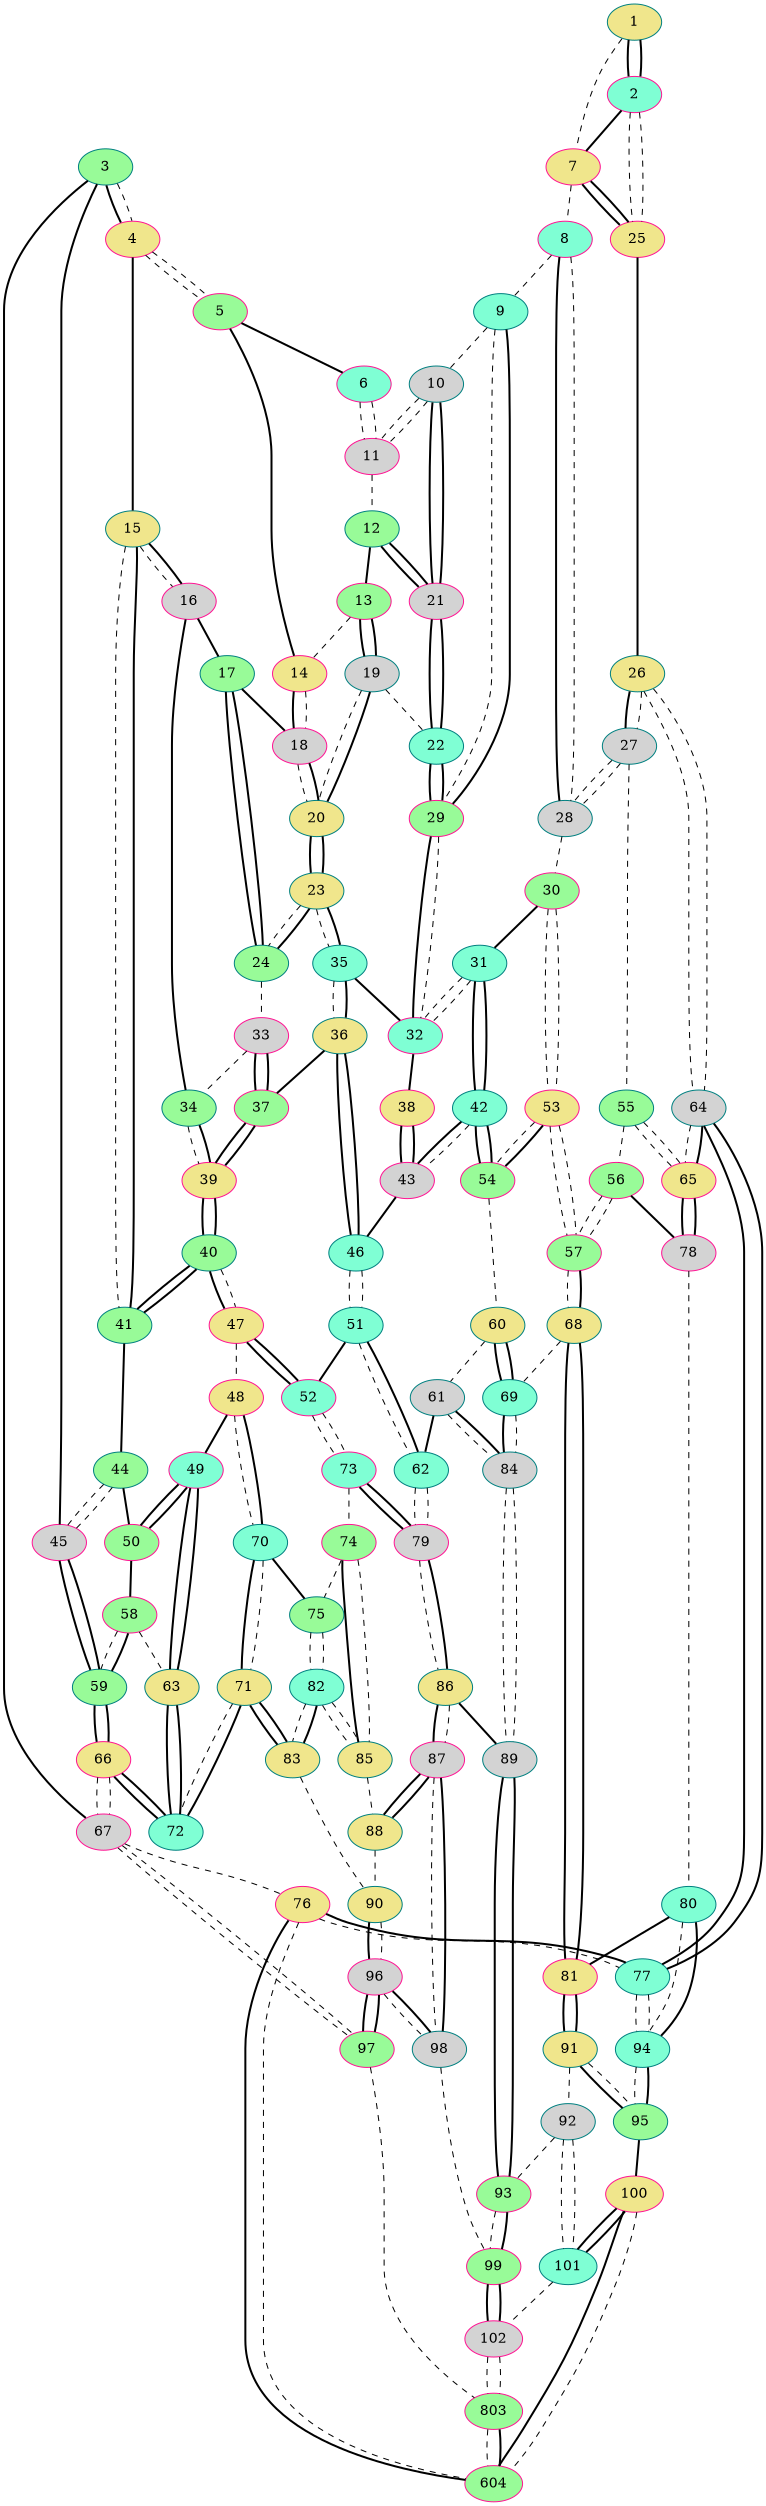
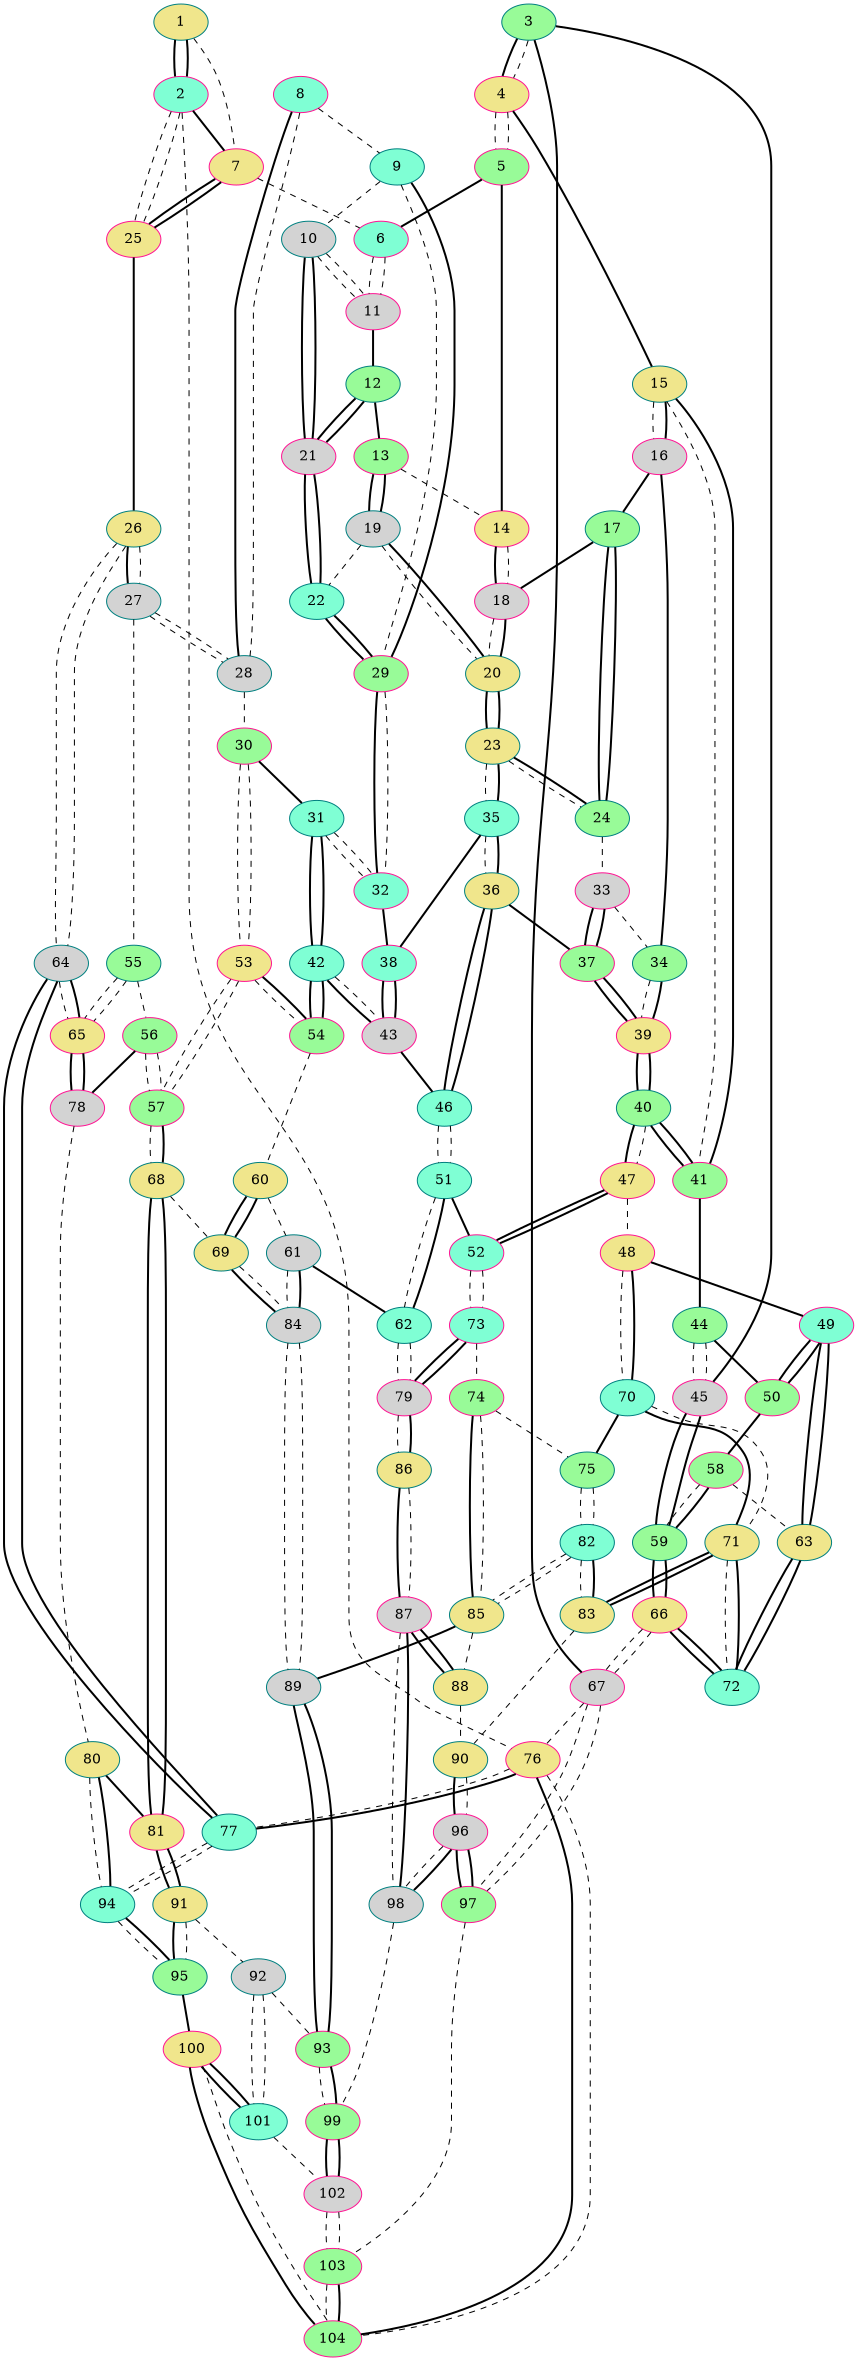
edge "7" -- "8": now "7" -- "6"
edge "11" -- "12": style dashed -> bold
edge "2" -- "76": added
edge "35" -- "32": now "35" -- "38"
node "38": fillcolor khaki -> aquamarine
node "41": color teal -> deeppink
node "69": fillcolor aquamarine -> khaki
edge "86" -- "89": now "85" -- "89"
node "80": fillcolor aquamarine -> khaki
node "803": label "803" -> "103"
node "604": label "604" -> "104"
